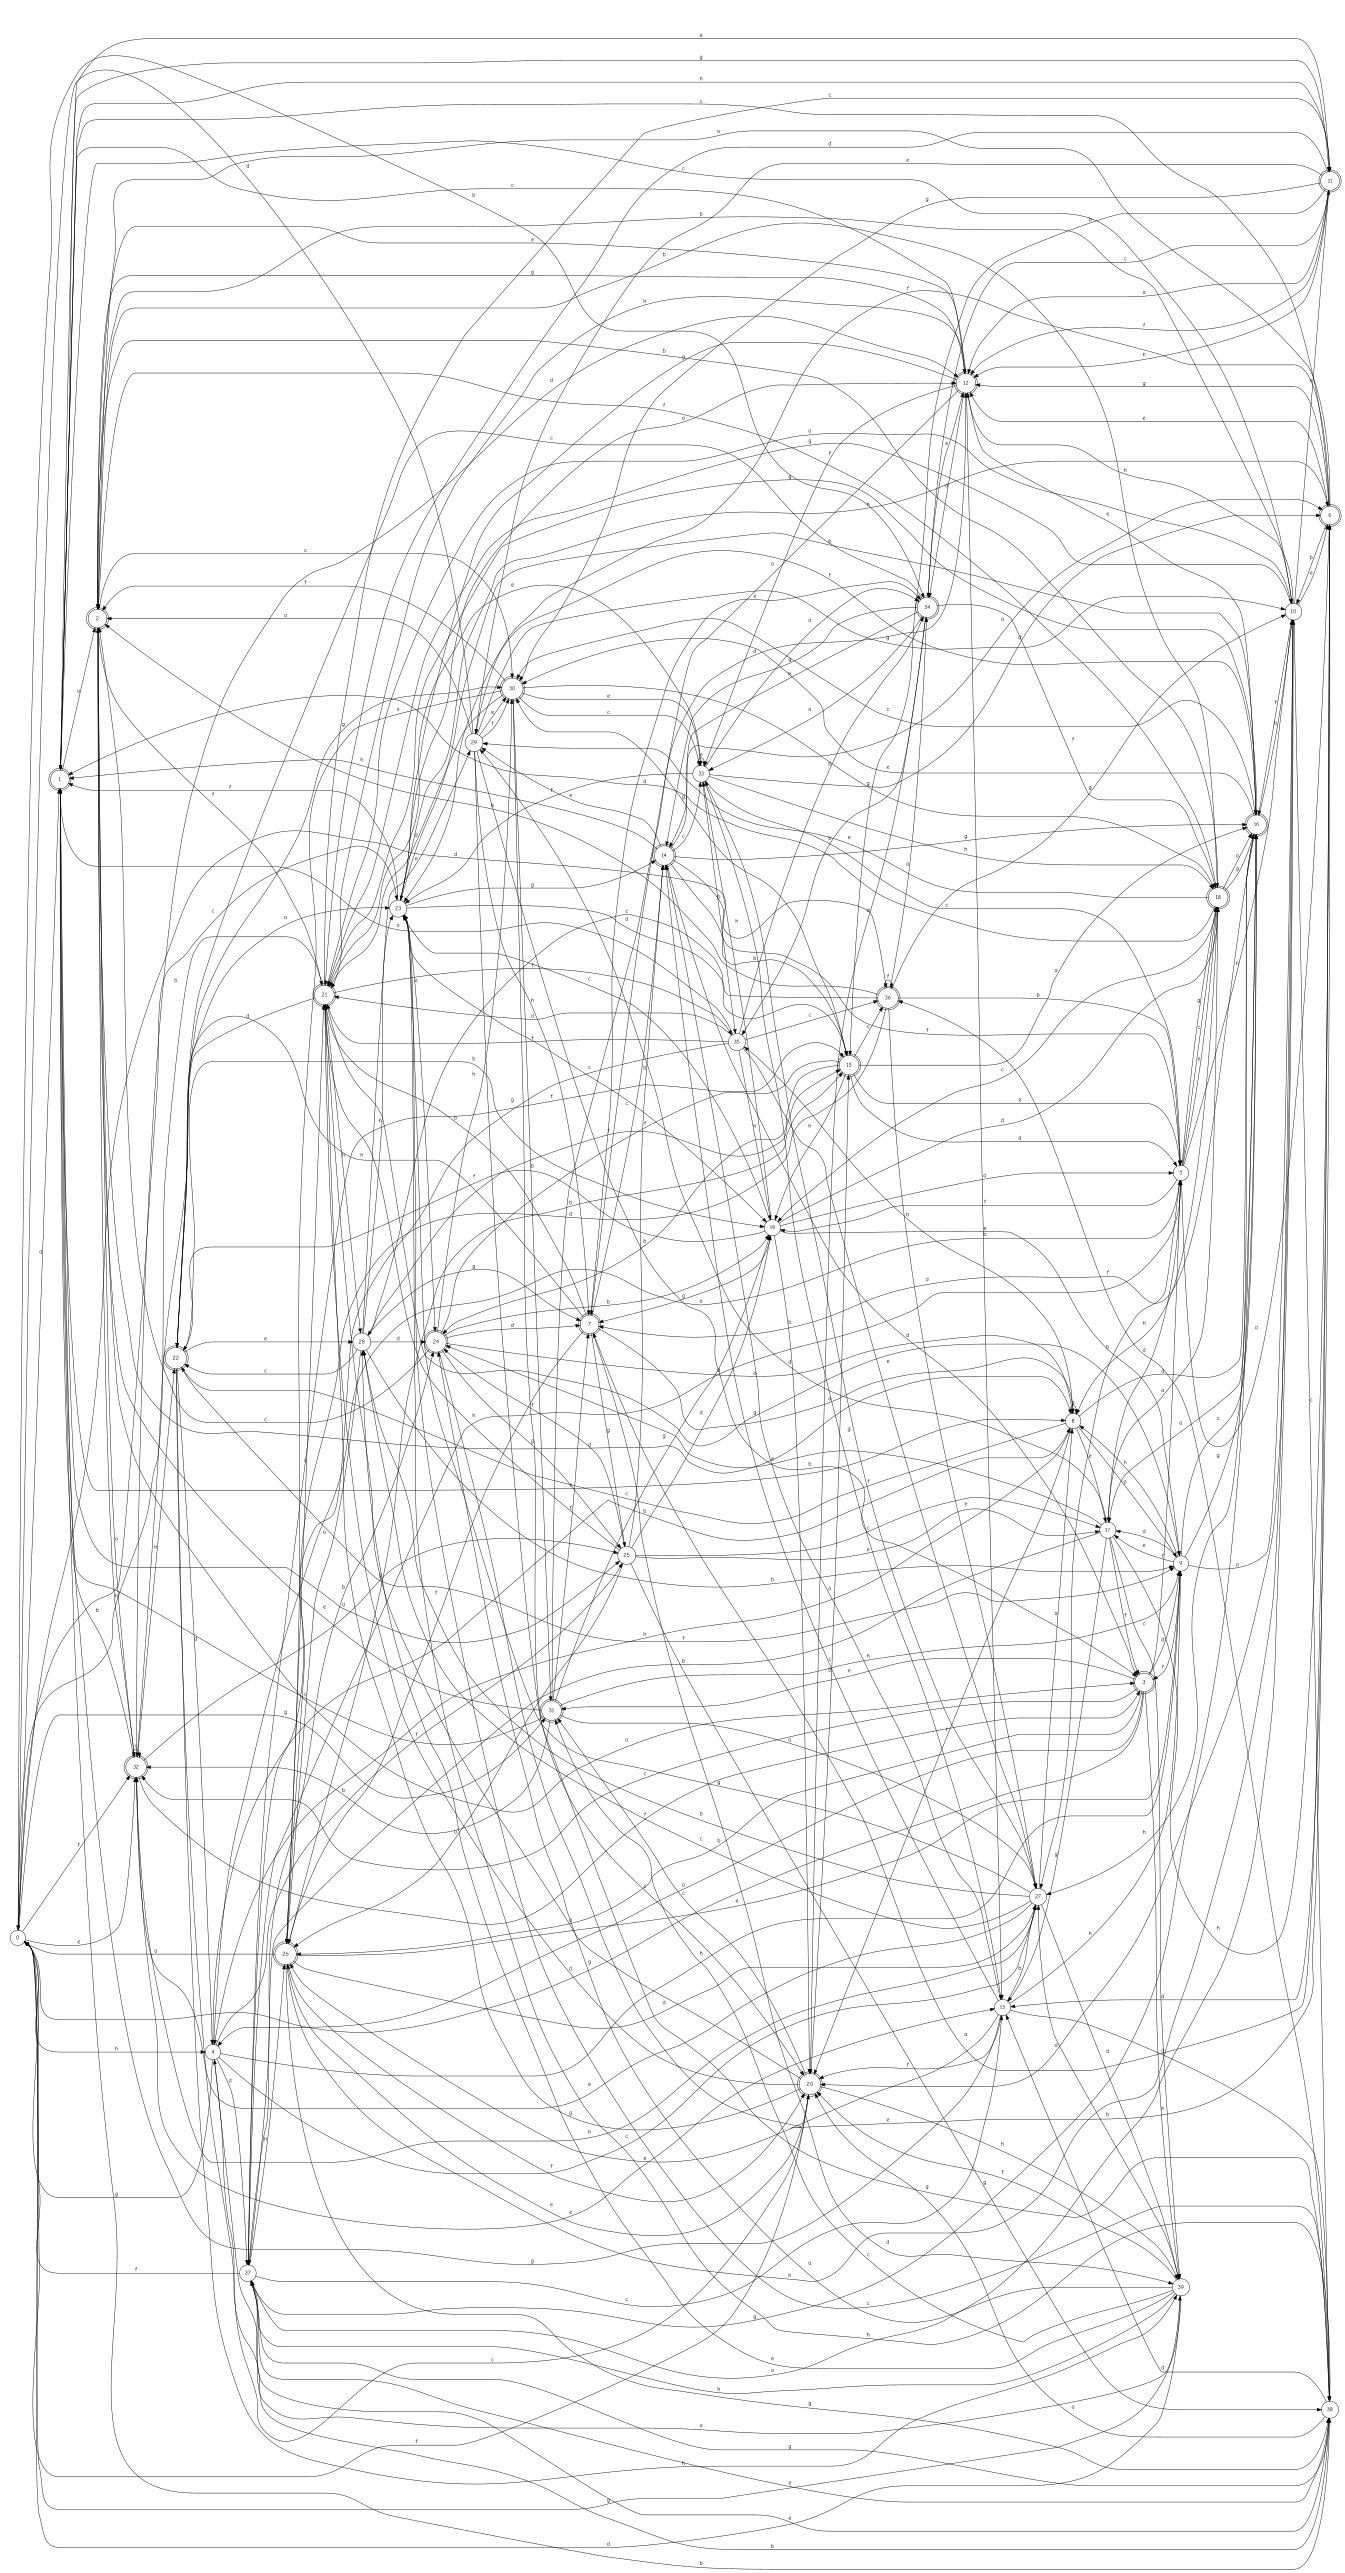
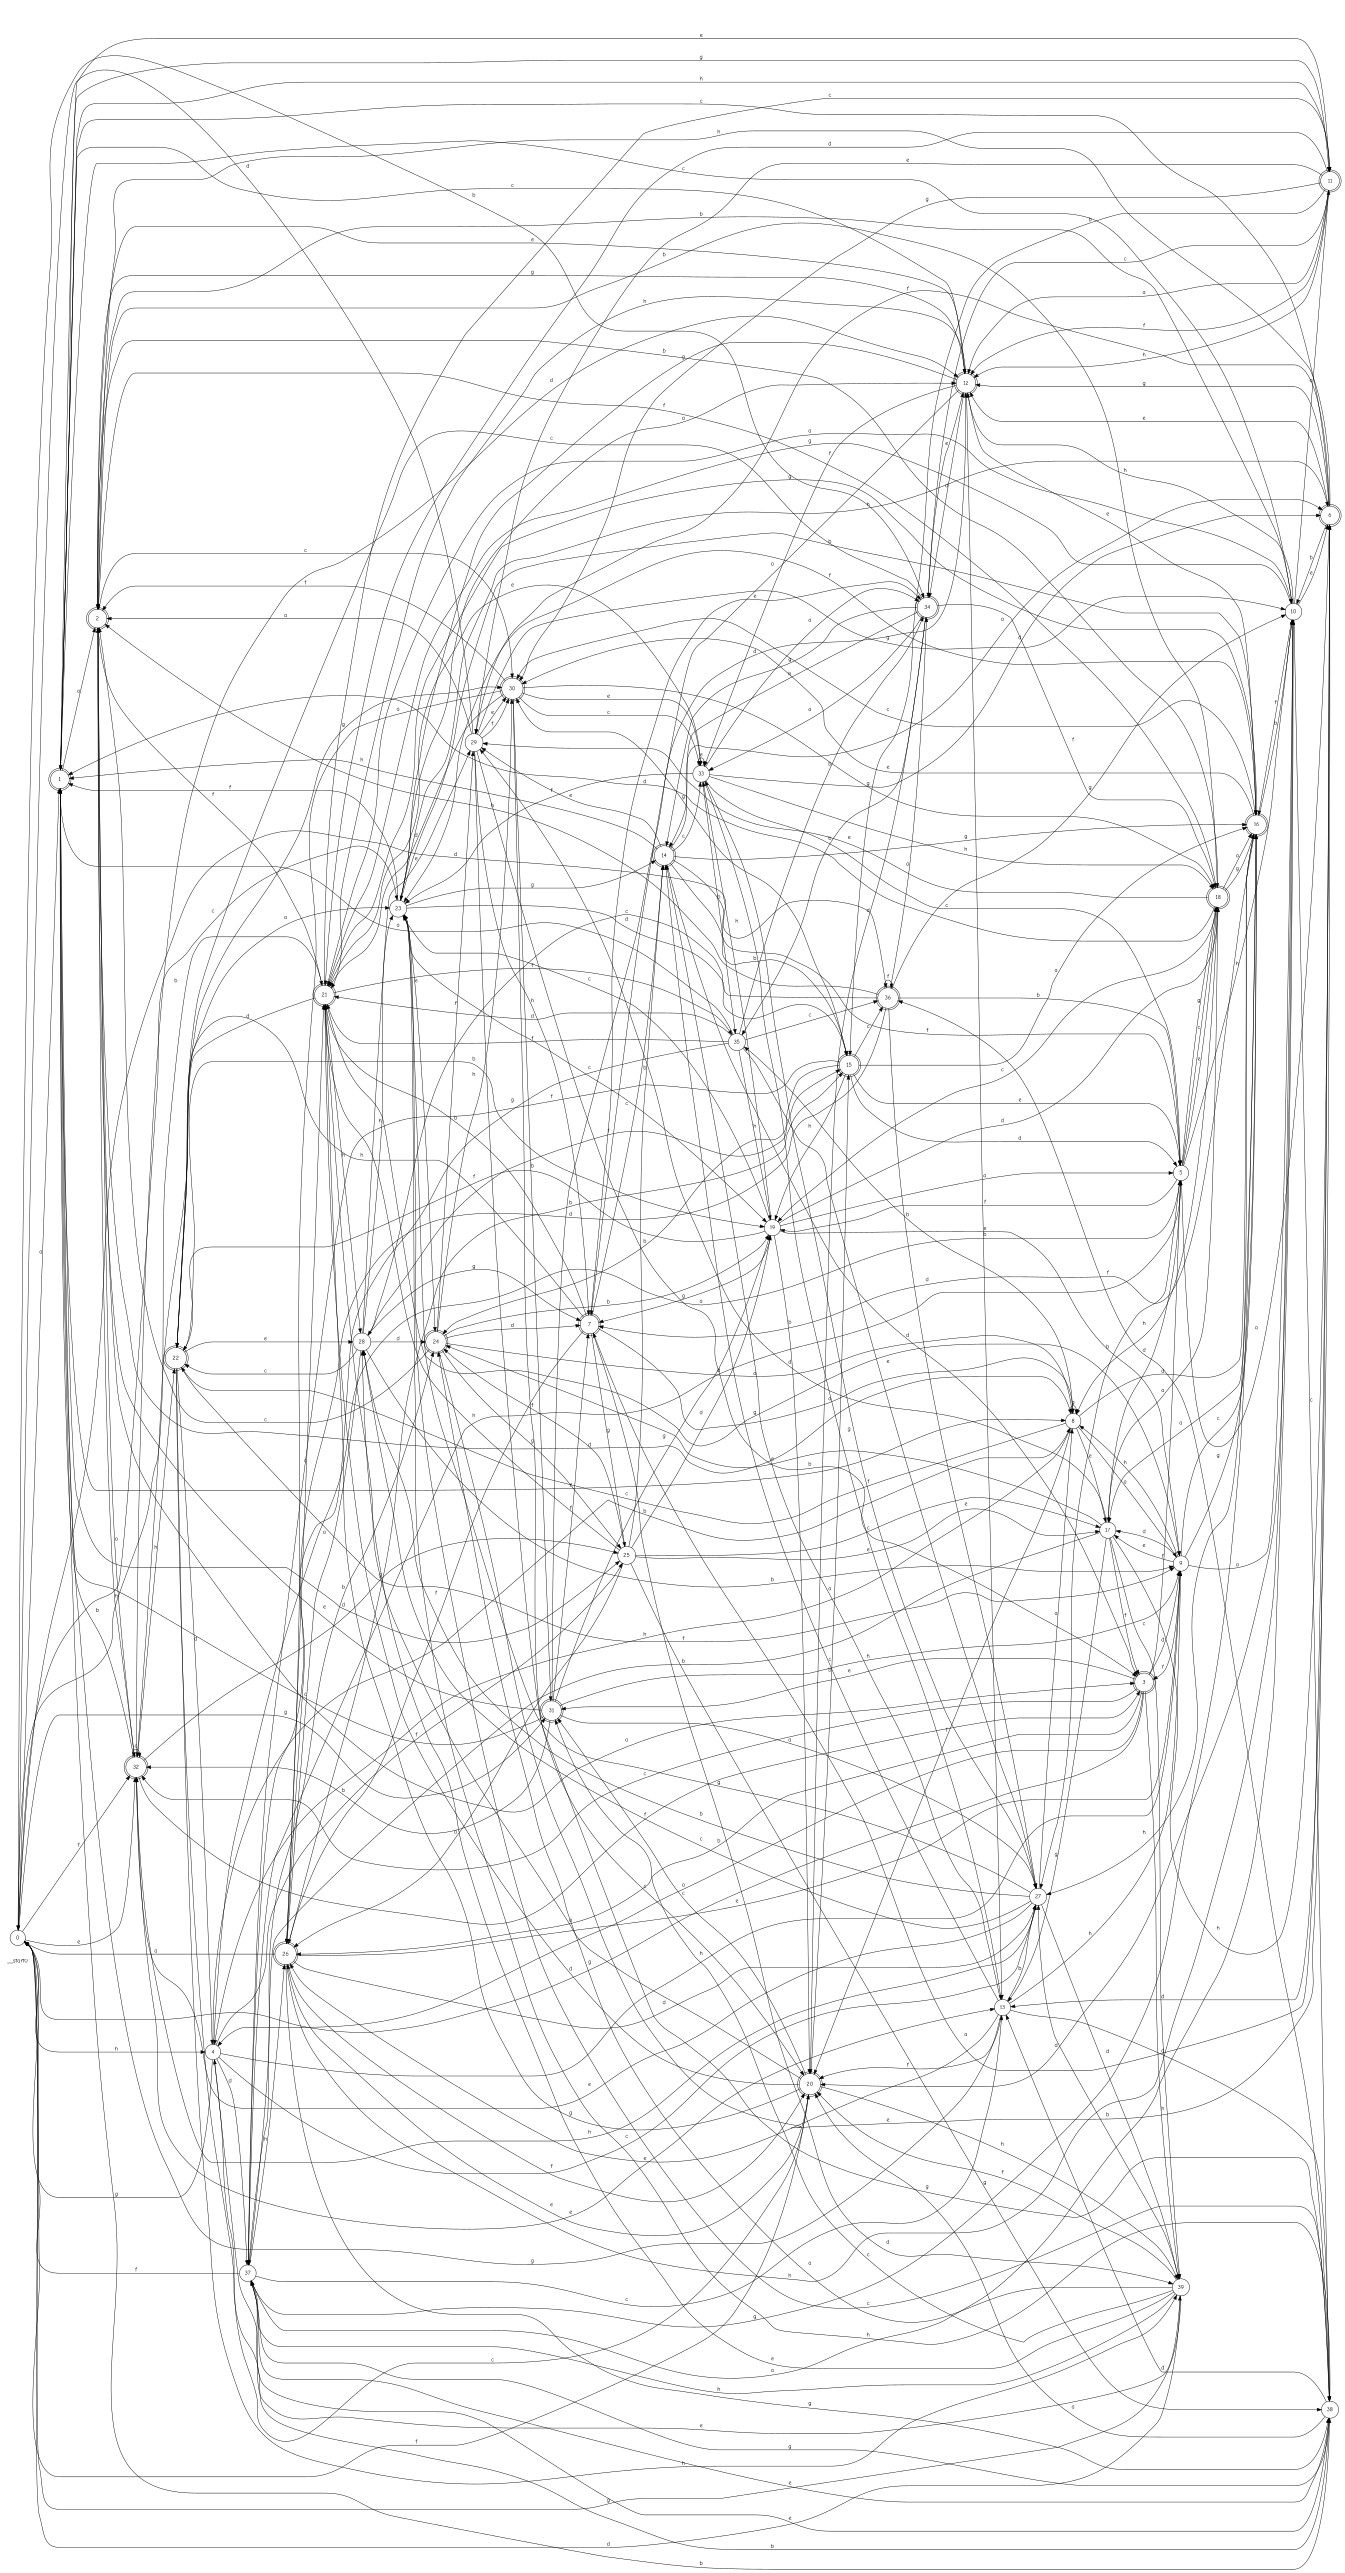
edge "24" -> "15": now "24" -> "29"
node "__start0": added
